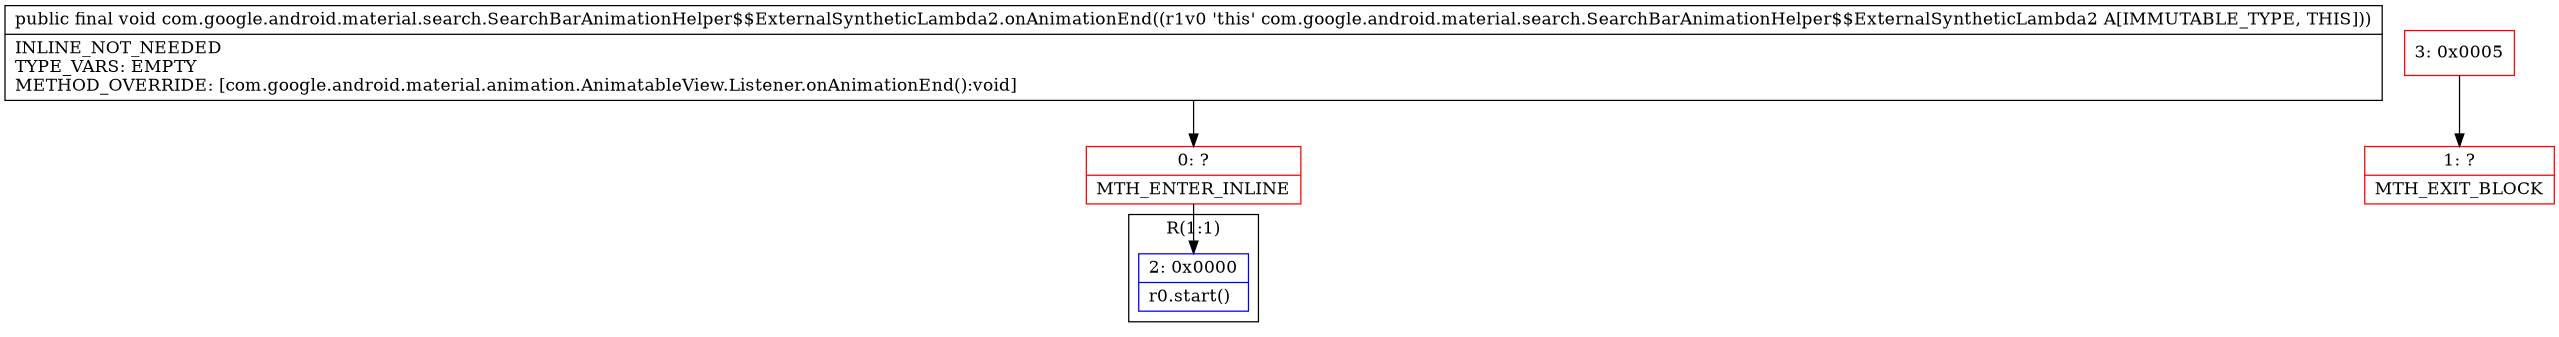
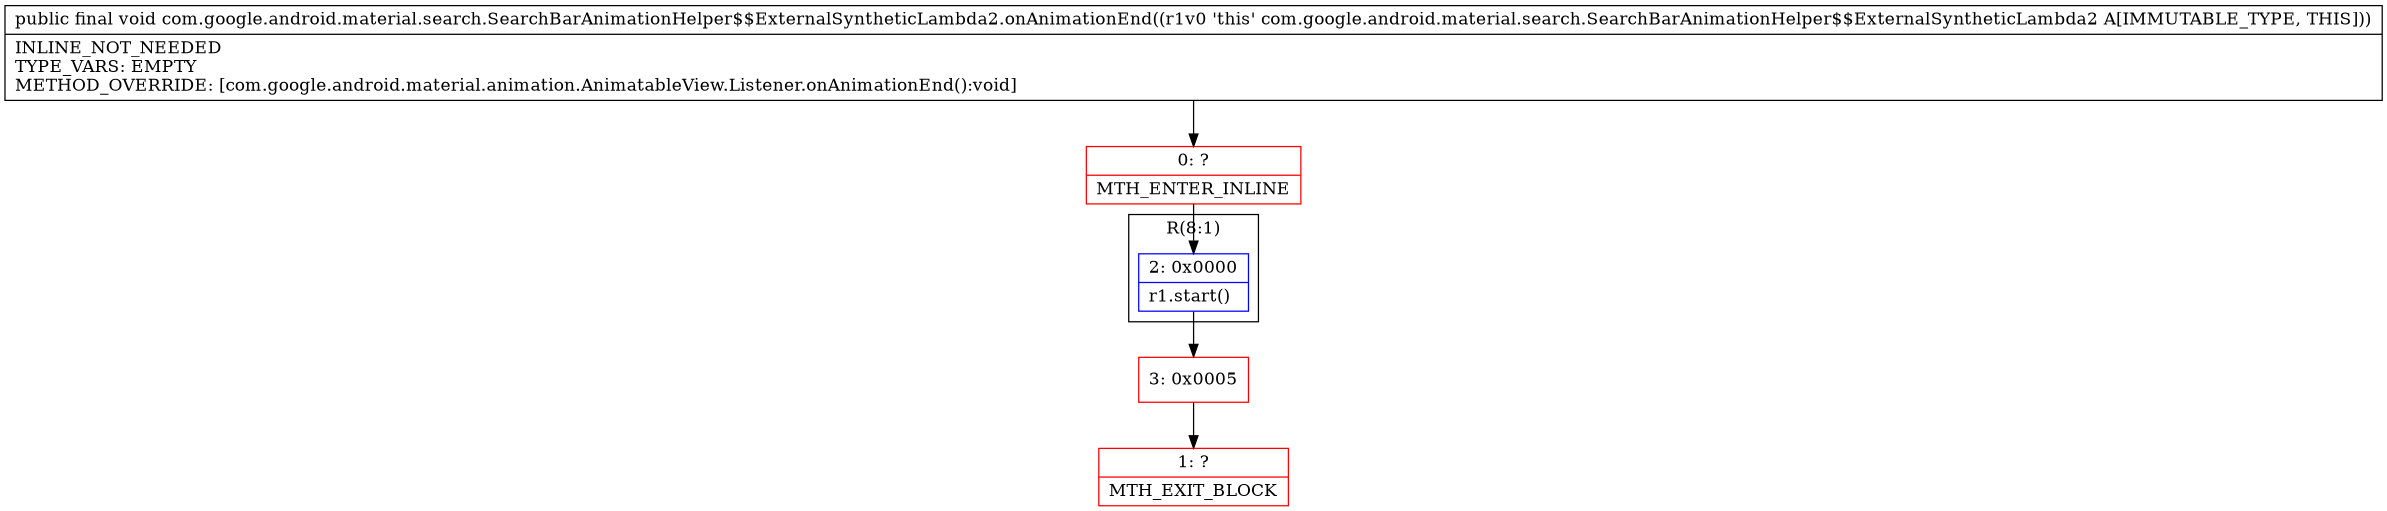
cluster "R(1:1)": label "R(1:1)" -> "R(8:1)"
node "2: 0x0000": text "r0.start()" -> "r1.start()"
edge "2: 0x0000" -> "3: 0x0005": added
